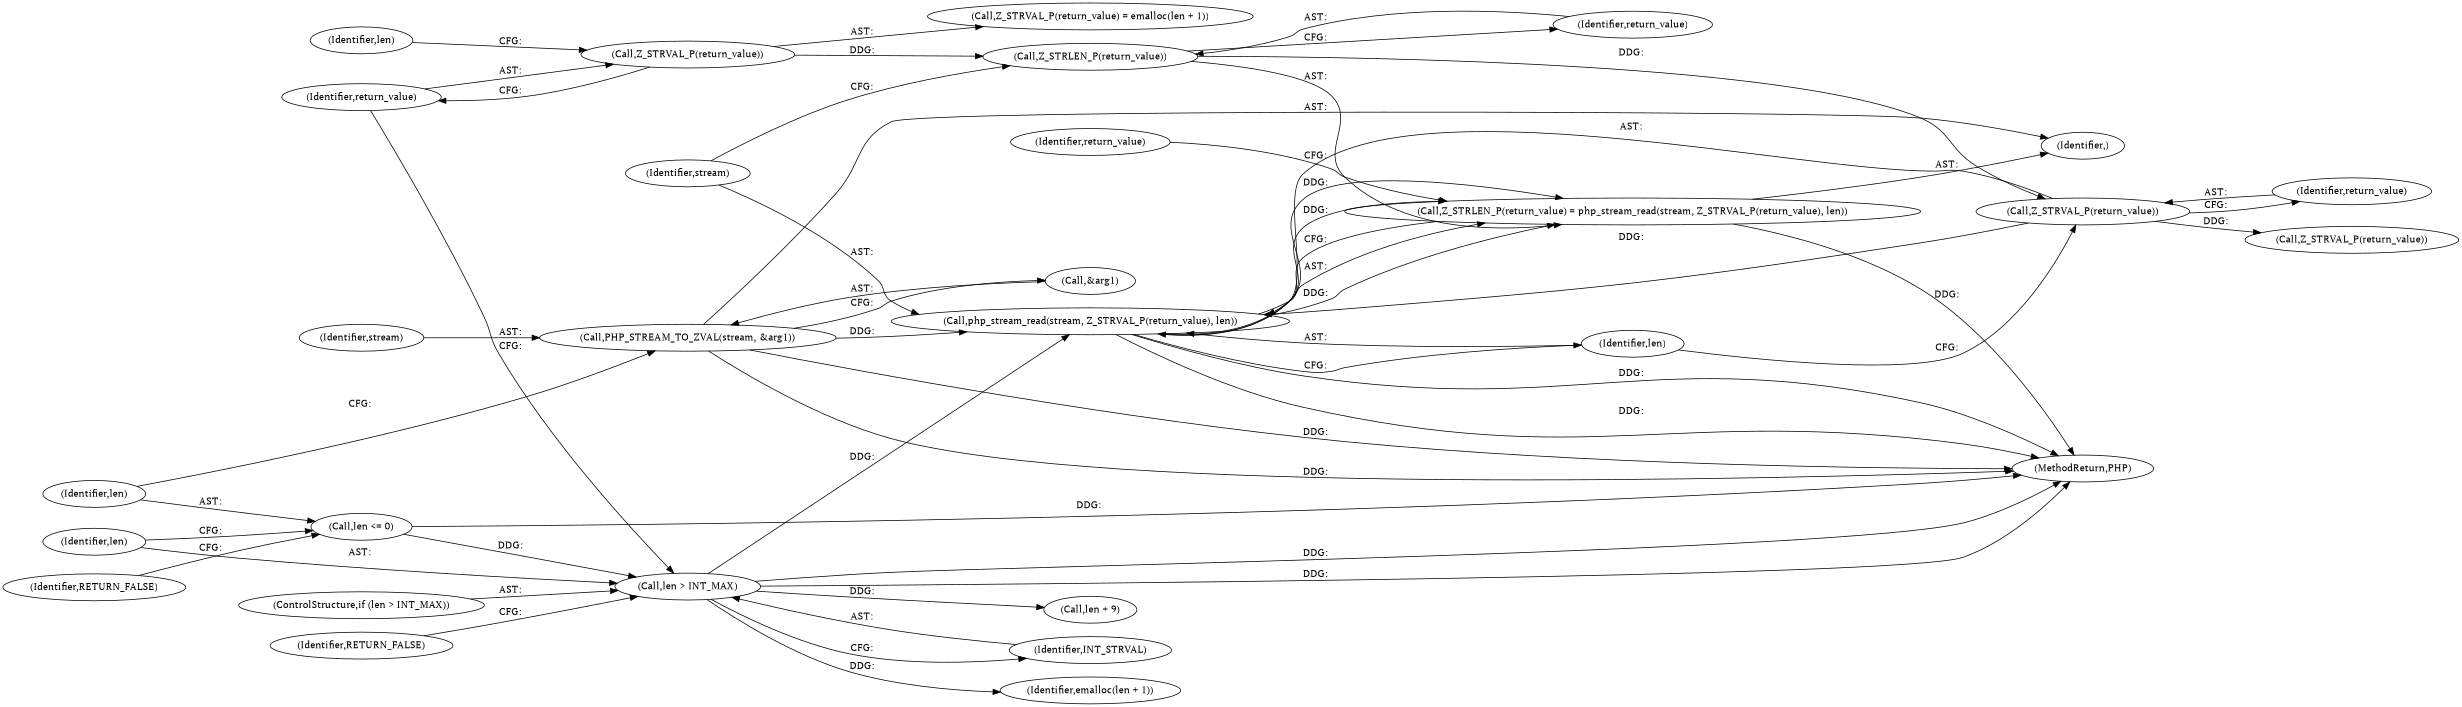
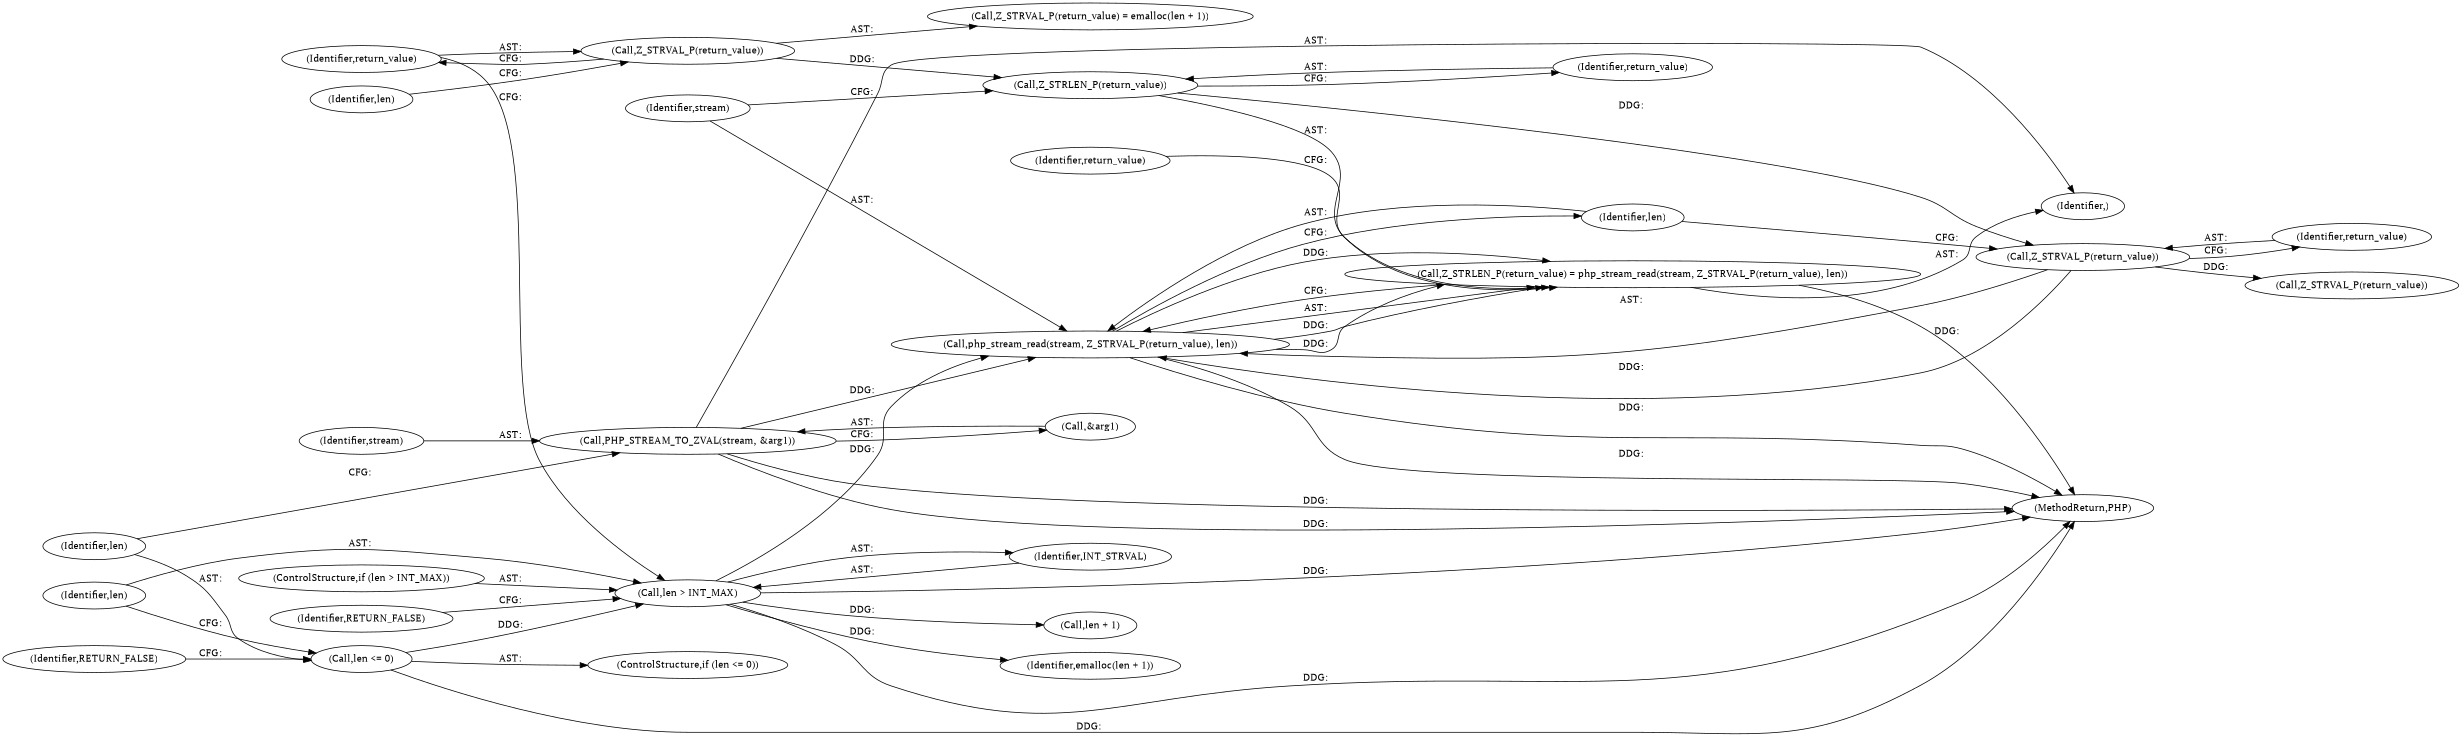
node "(Call,len + 9)": label "(Call,len + 9)" -> "(Call,len + 1)"
edge "(Call,len > INT_MAX)" -> "(Identifier,INT_STRVAL)": label "CFG: " -> "AST: "
node "(ControlStructure,if (len <= 0))": added
